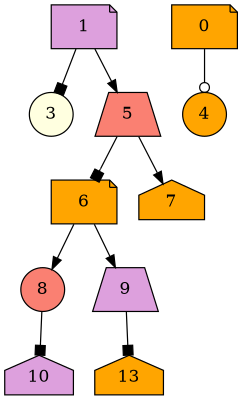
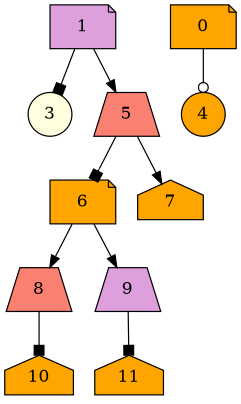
node "8": shape circle -> trapezium
node "10": fillcolor plum -> orange
node "13": label "13" -> "11"
